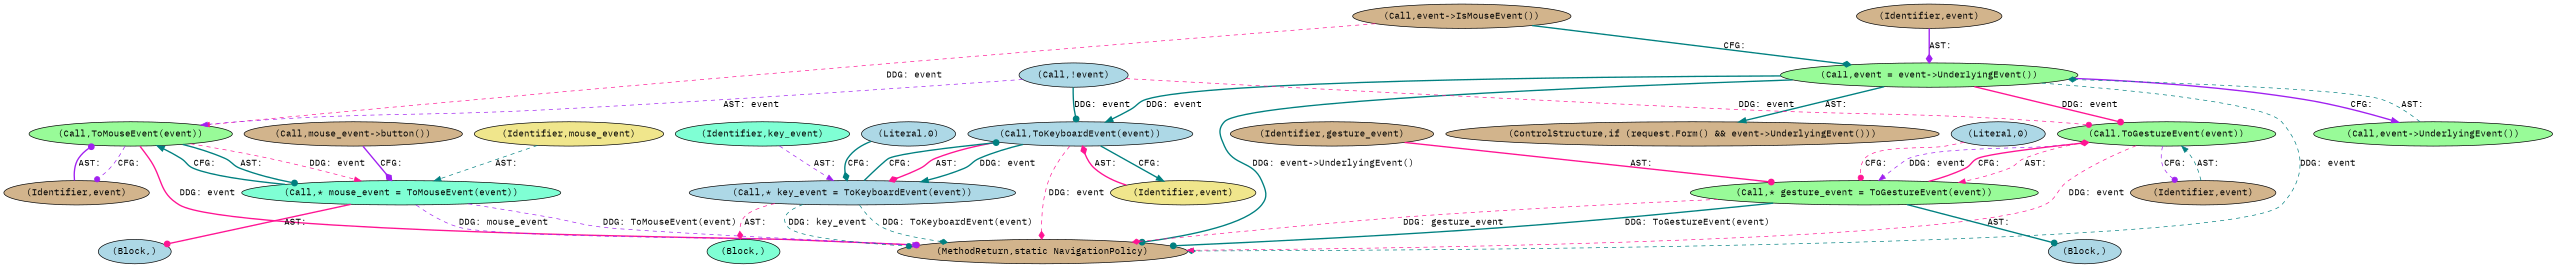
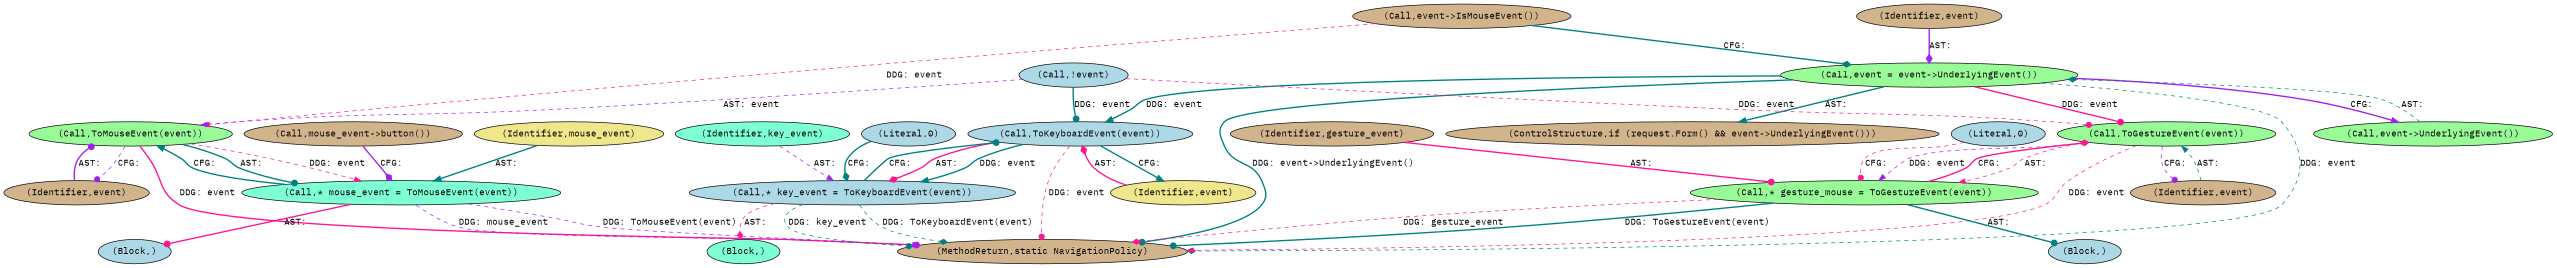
edge "(Identifier,mouse_event)" -> "(Call,* mouse_event = ToMouseEvent(event))": style dashed -> bold
edge "(Call,ToKeyboardEvent(event))" -> "(MethodReturn,static NavigationPolicy)": arrowhead diamond -> dot
node "(Call,* gesture_event = ToGestureEvent(event))": label "(Call,* gesture_event = ToGestureEvent(event))" -> "(Call,* gesture_mouse = ToGestureEvent(event))"
